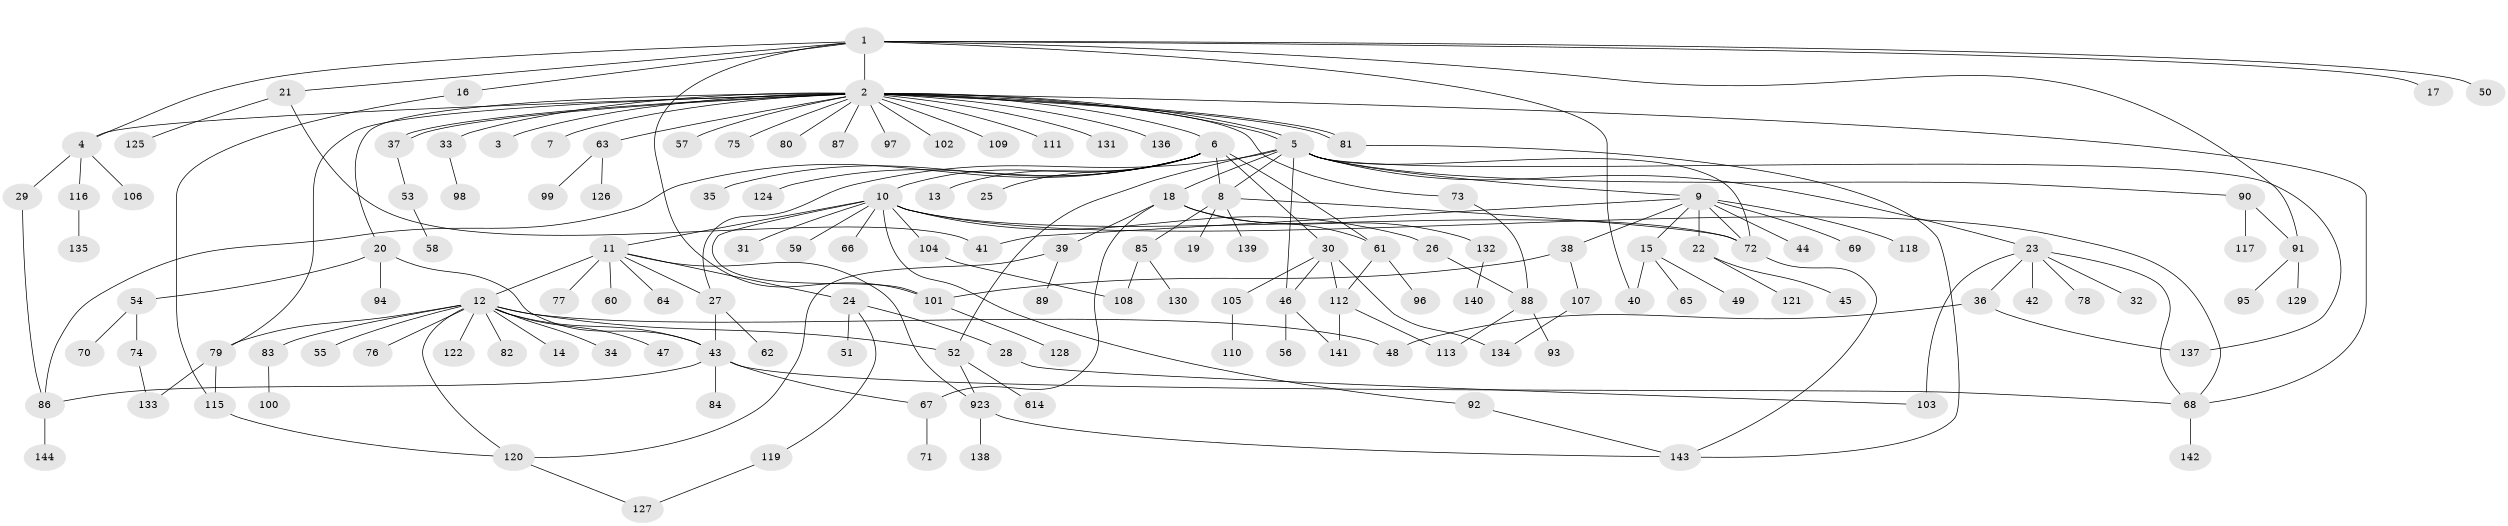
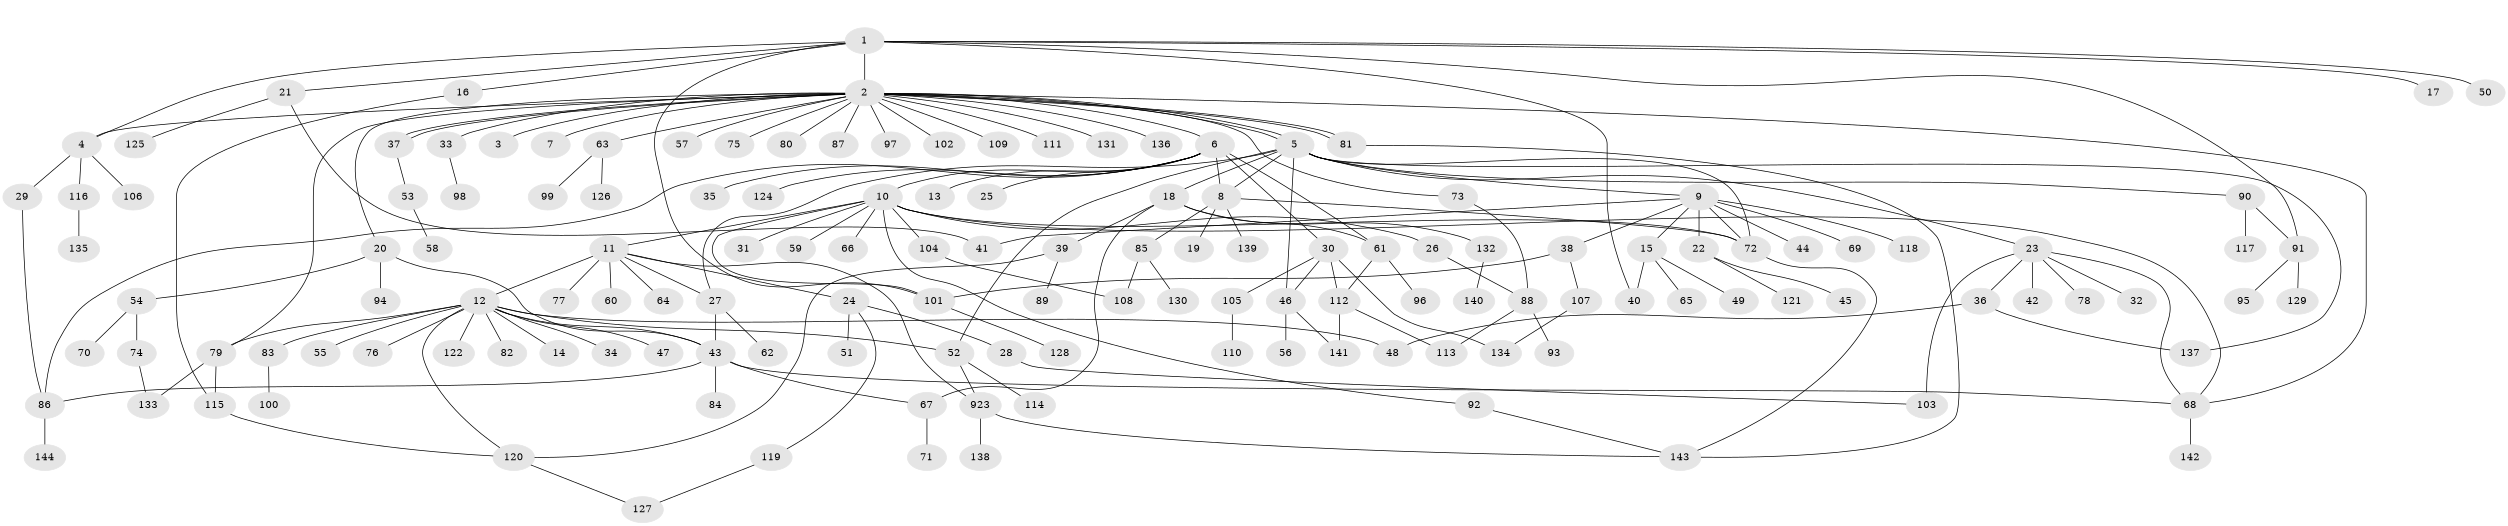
node "614": label "614" -> "114"
